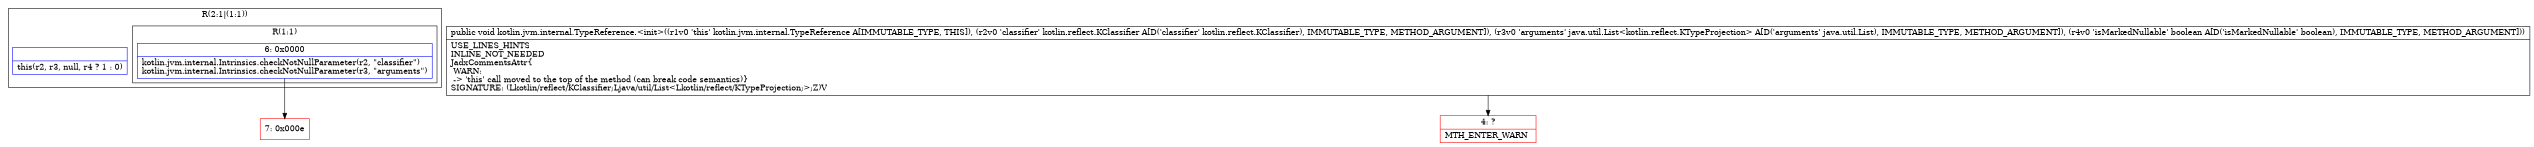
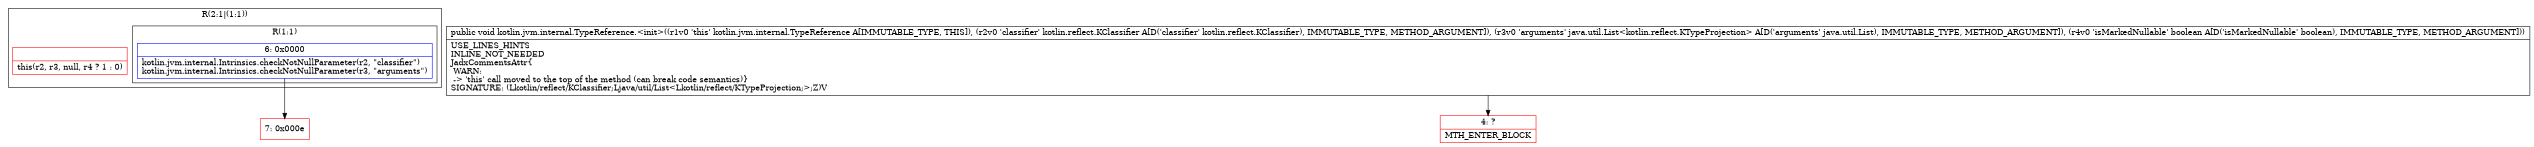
node "this(r2, r3, null, r4 ? 1 : 0)": color blue -> red
node "4: ?": text "MTH_ENTER_WARN" -> "MTH_ENTER_BLOCK"
